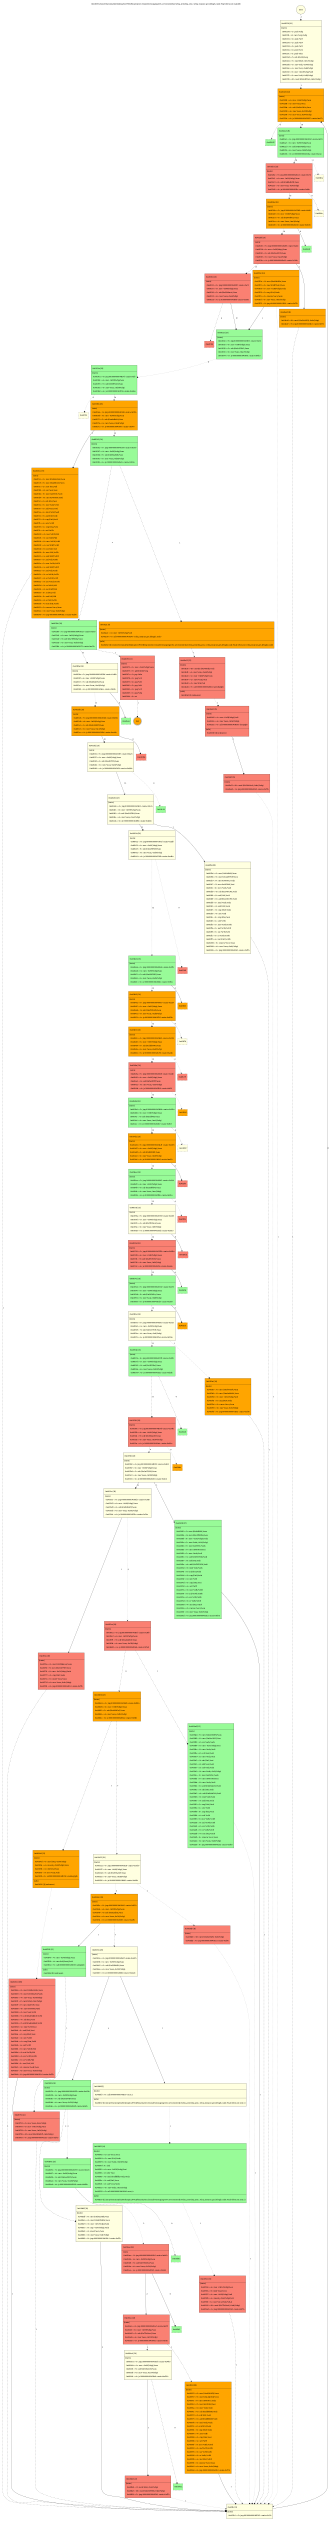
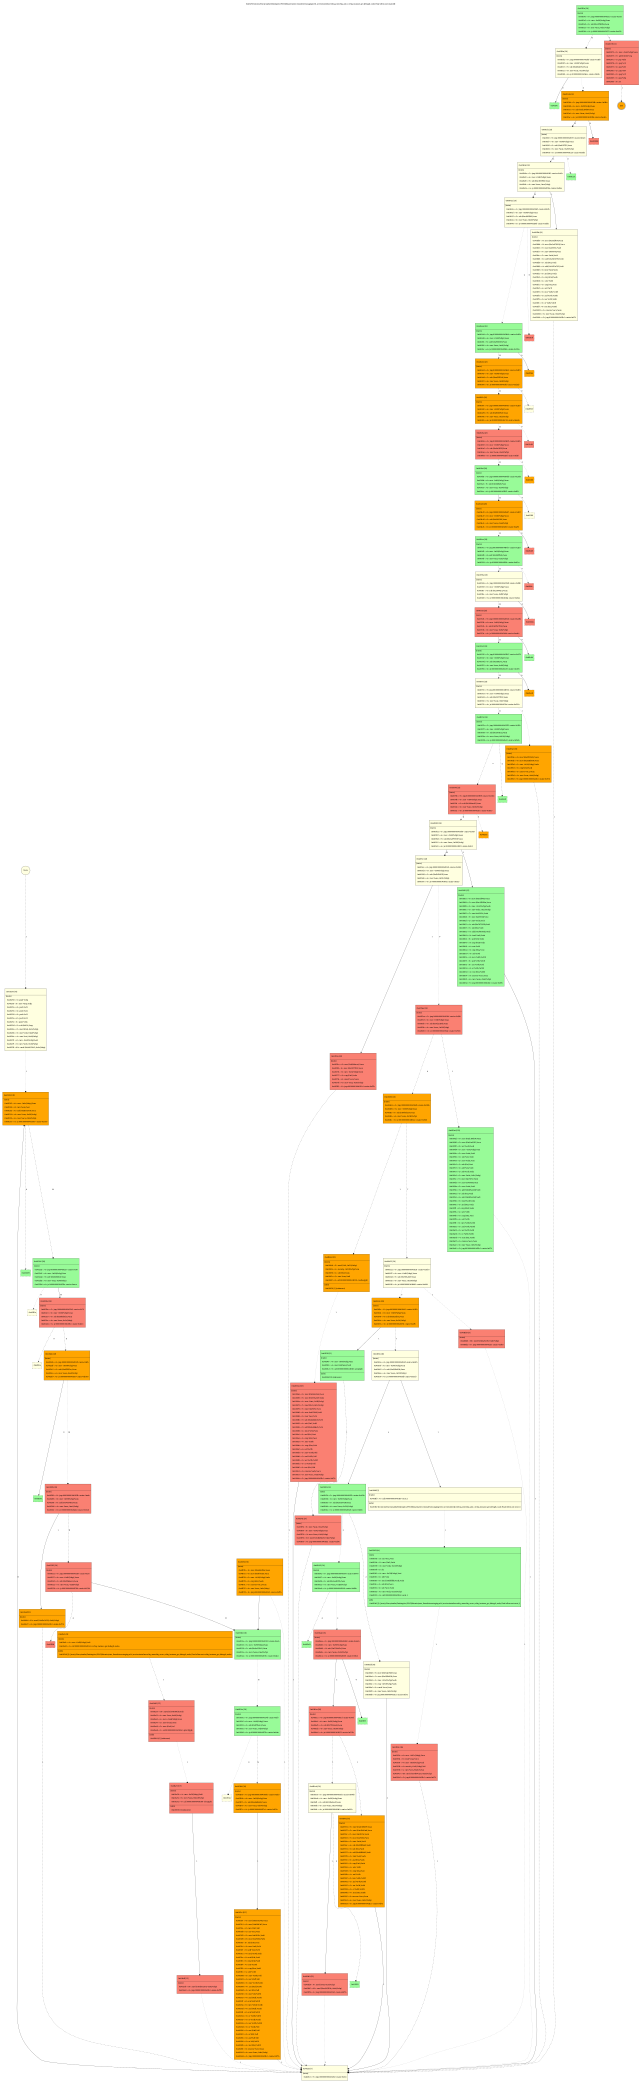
node "0x401382 [28]": removed
